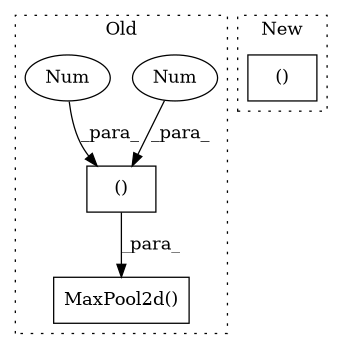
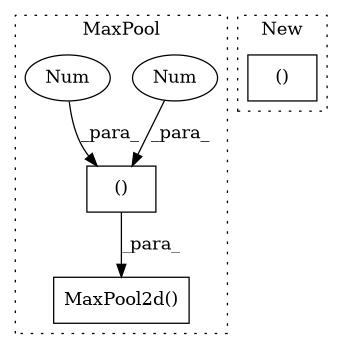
cluster "Old": label "Old" -> "MaxPool"
